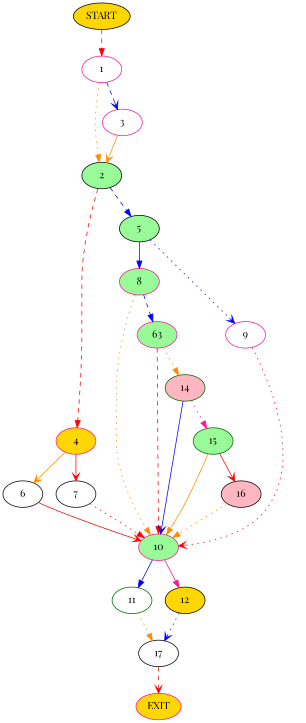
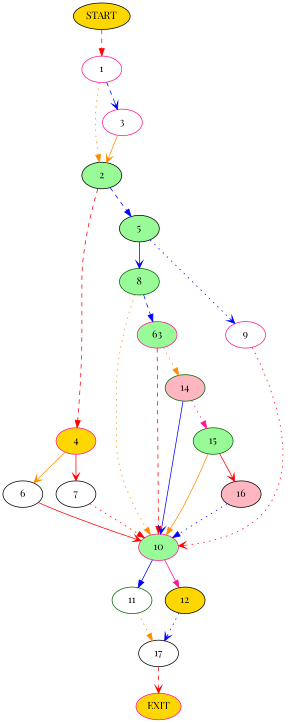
edge "5" -> "8": arrowhead normal -> vee
node "8": color deeppink -> darkgreen
edge "16" -> "10": color darkorange -> blue
